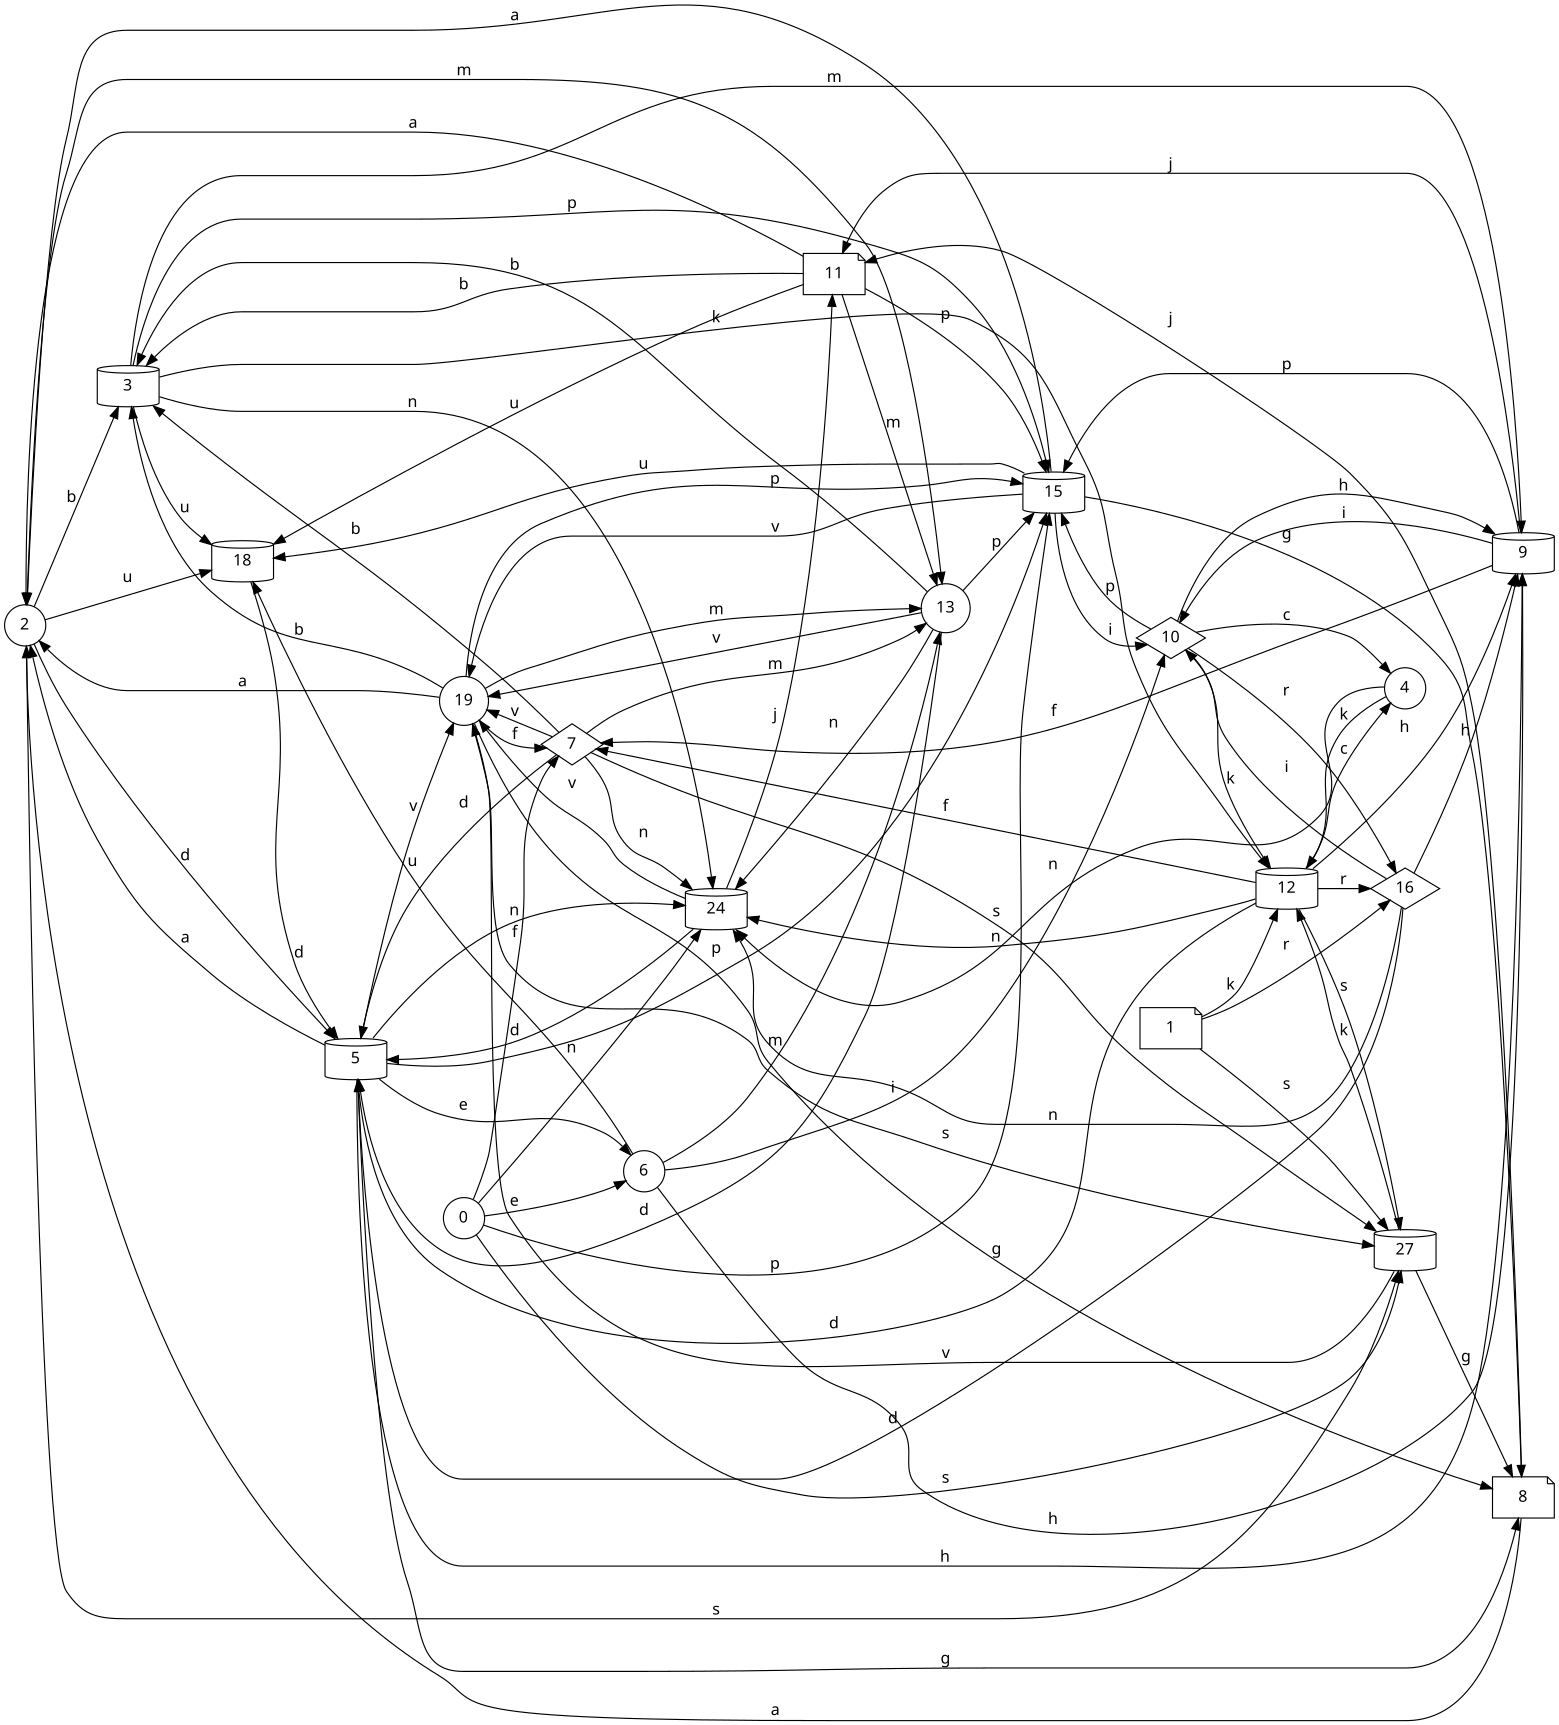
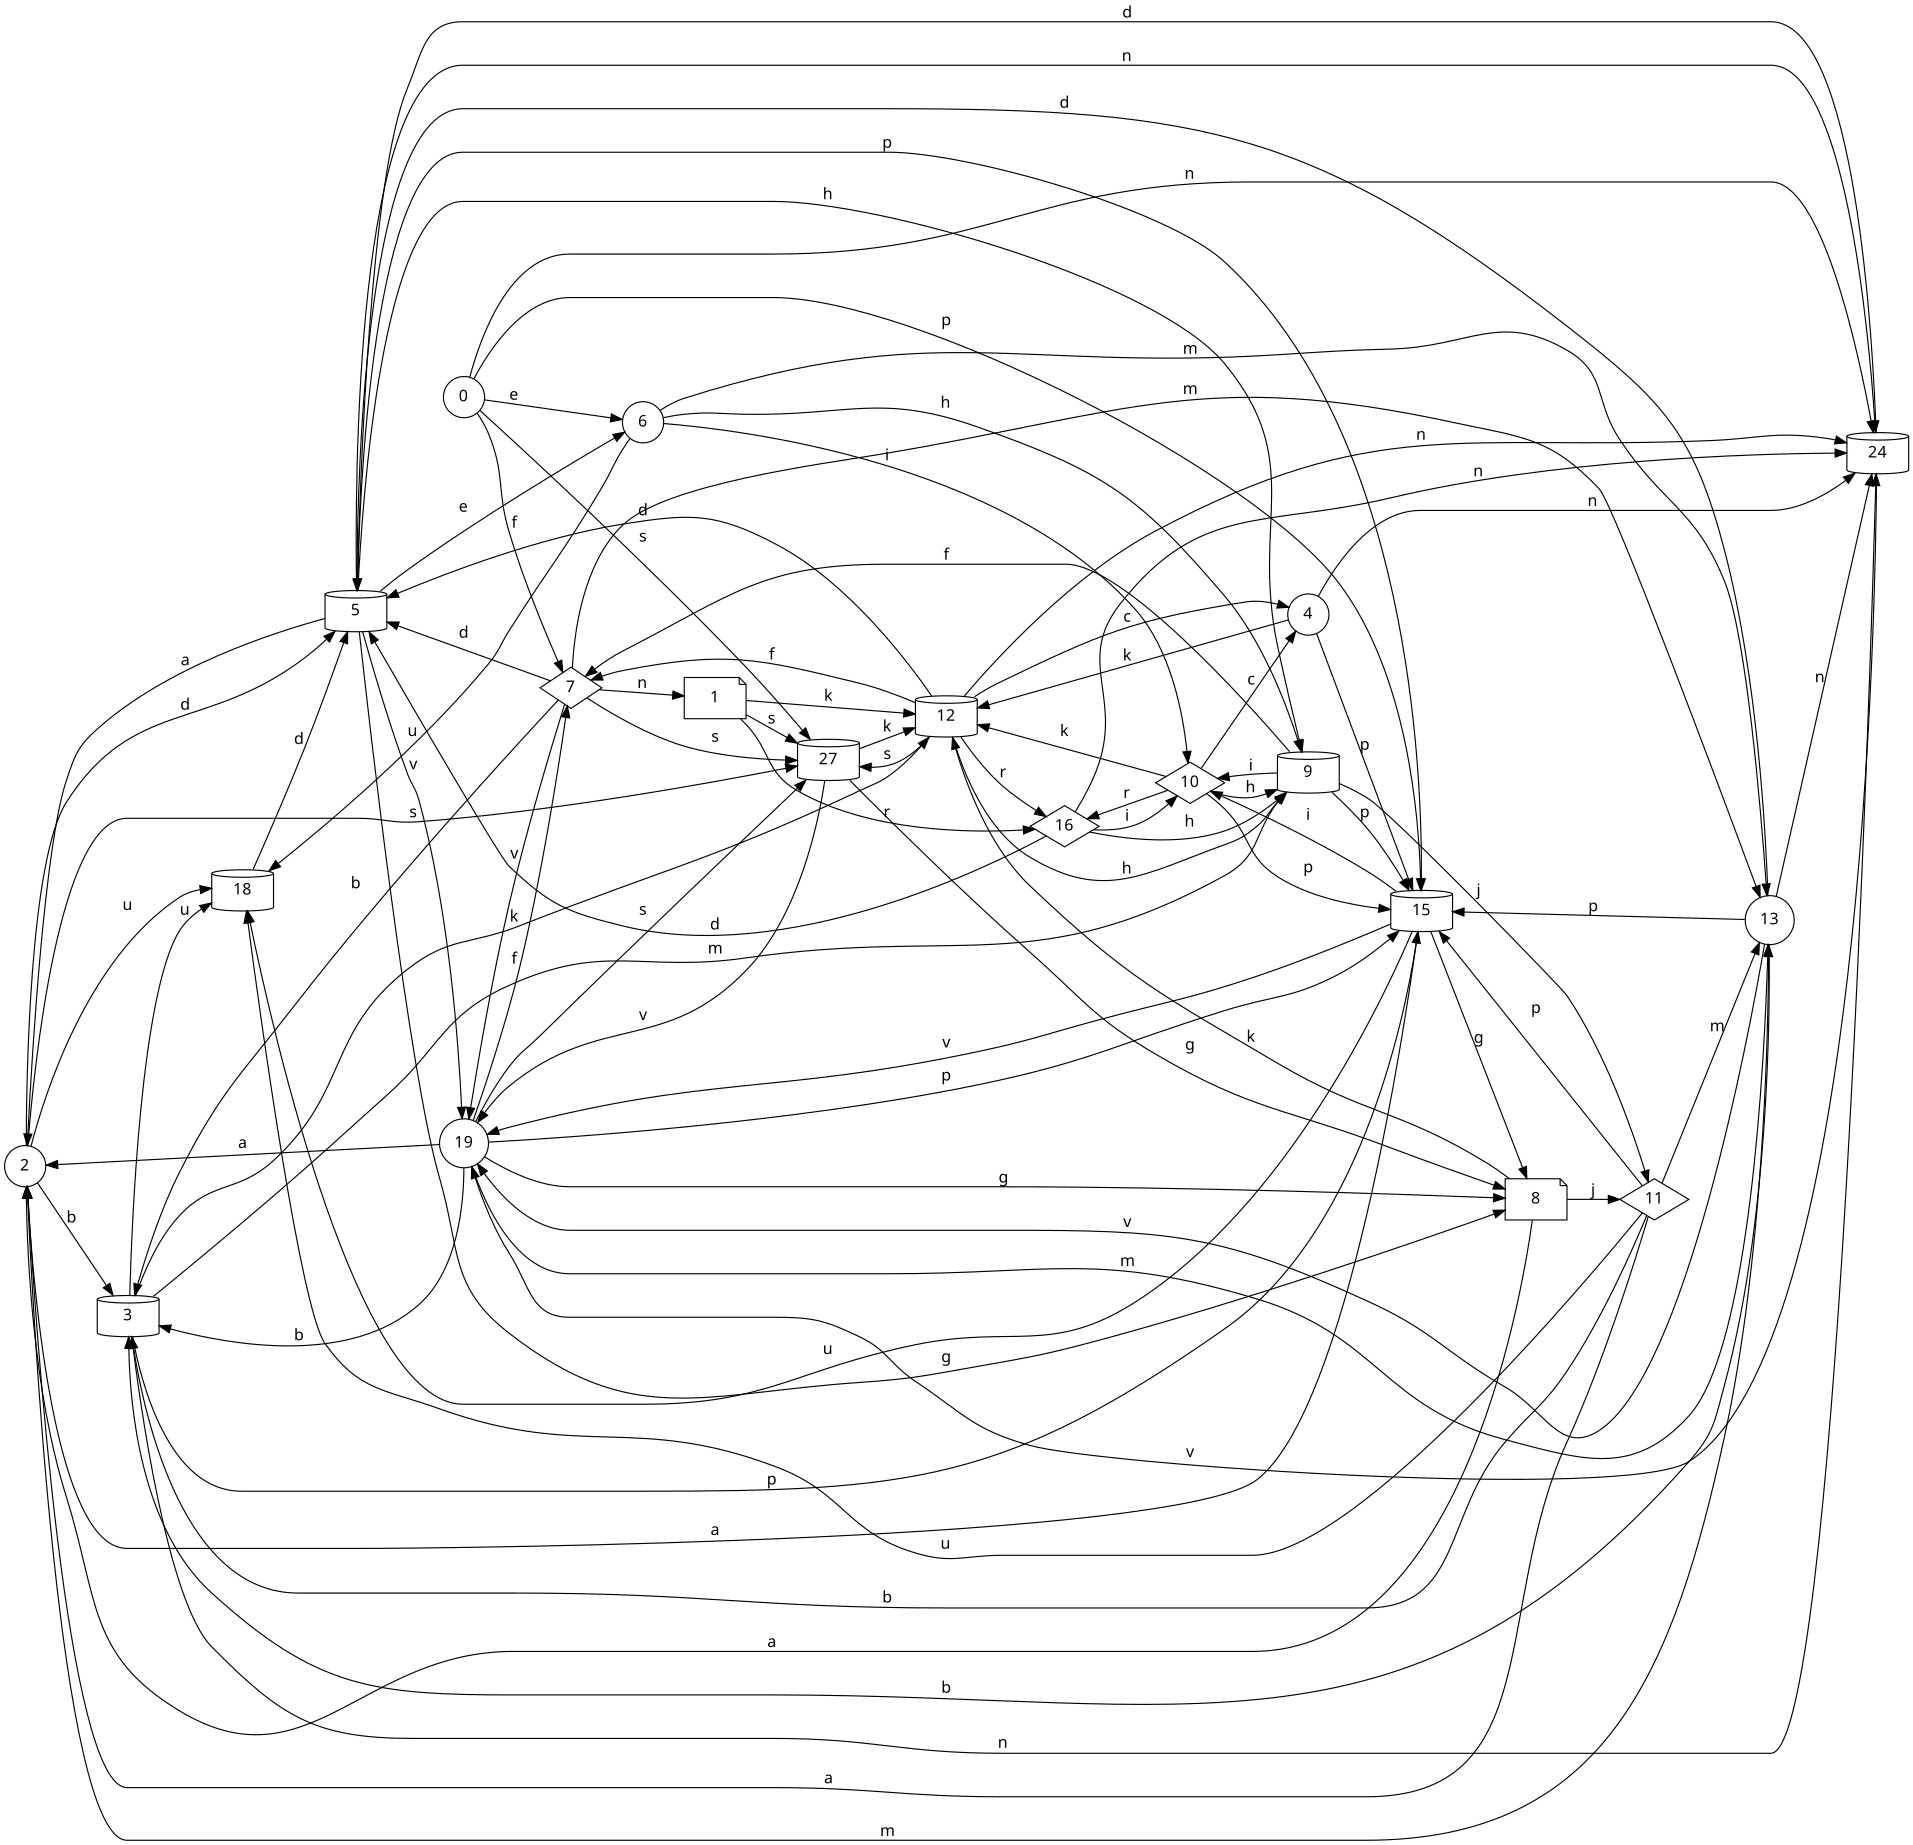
node "11": shape note -> diamond
edge "24" -> "11": removed, label "j"
edge "4" -> "15": added, label "p"
edge "7" -> "24": now "7" -> "1"
edge "8" -> "12": added, label "k"
